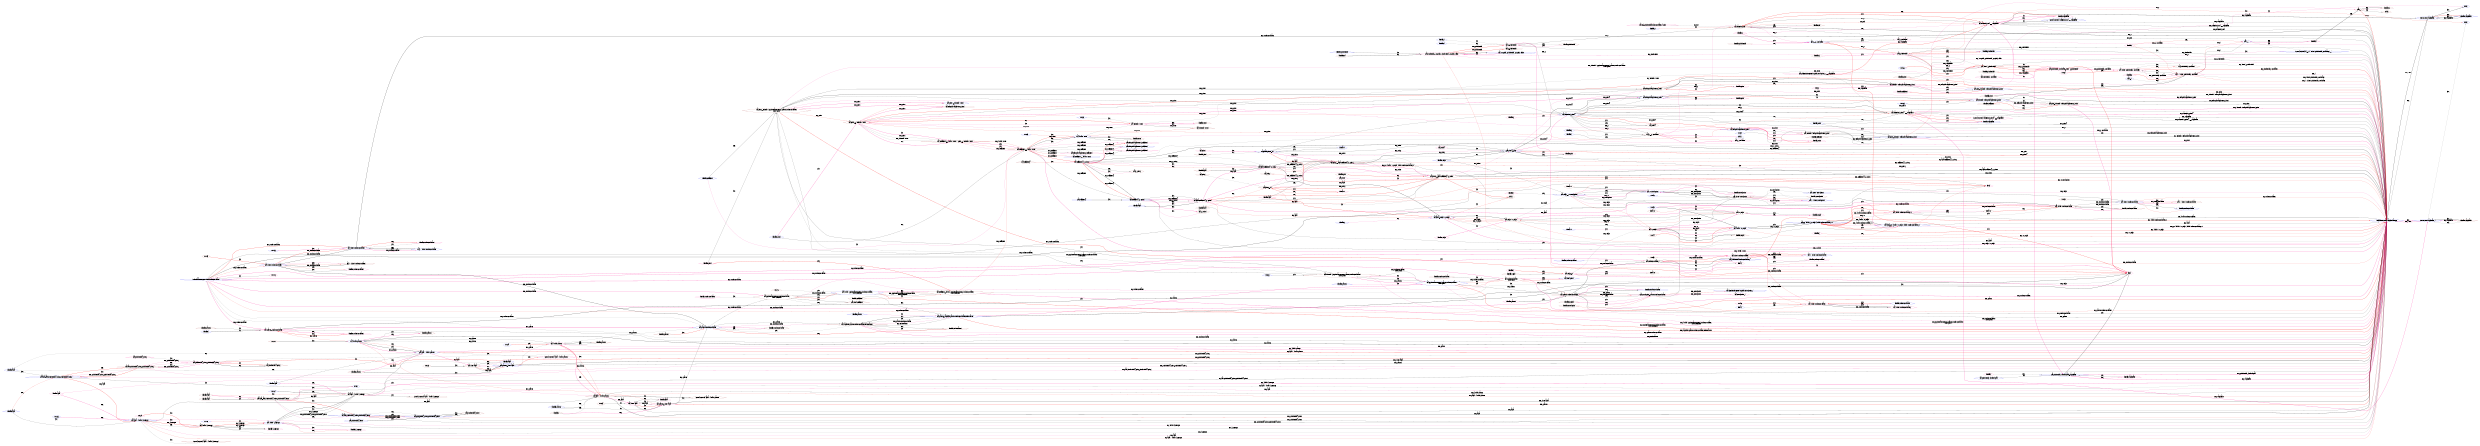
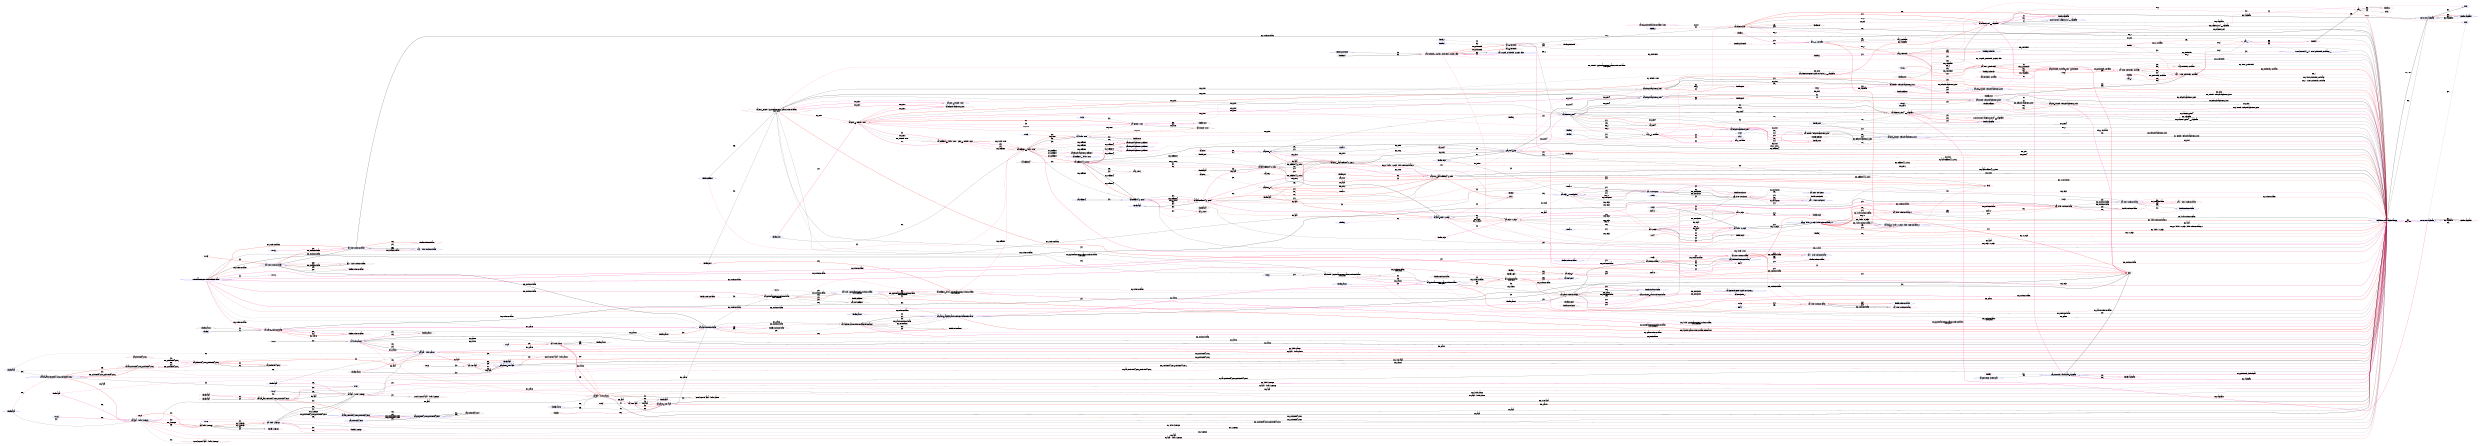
node "(MagickFalse,point.x=0.0)": label "(MagickFalse,point.x=0.0)" -> "(Call,point.x=0.0)"
